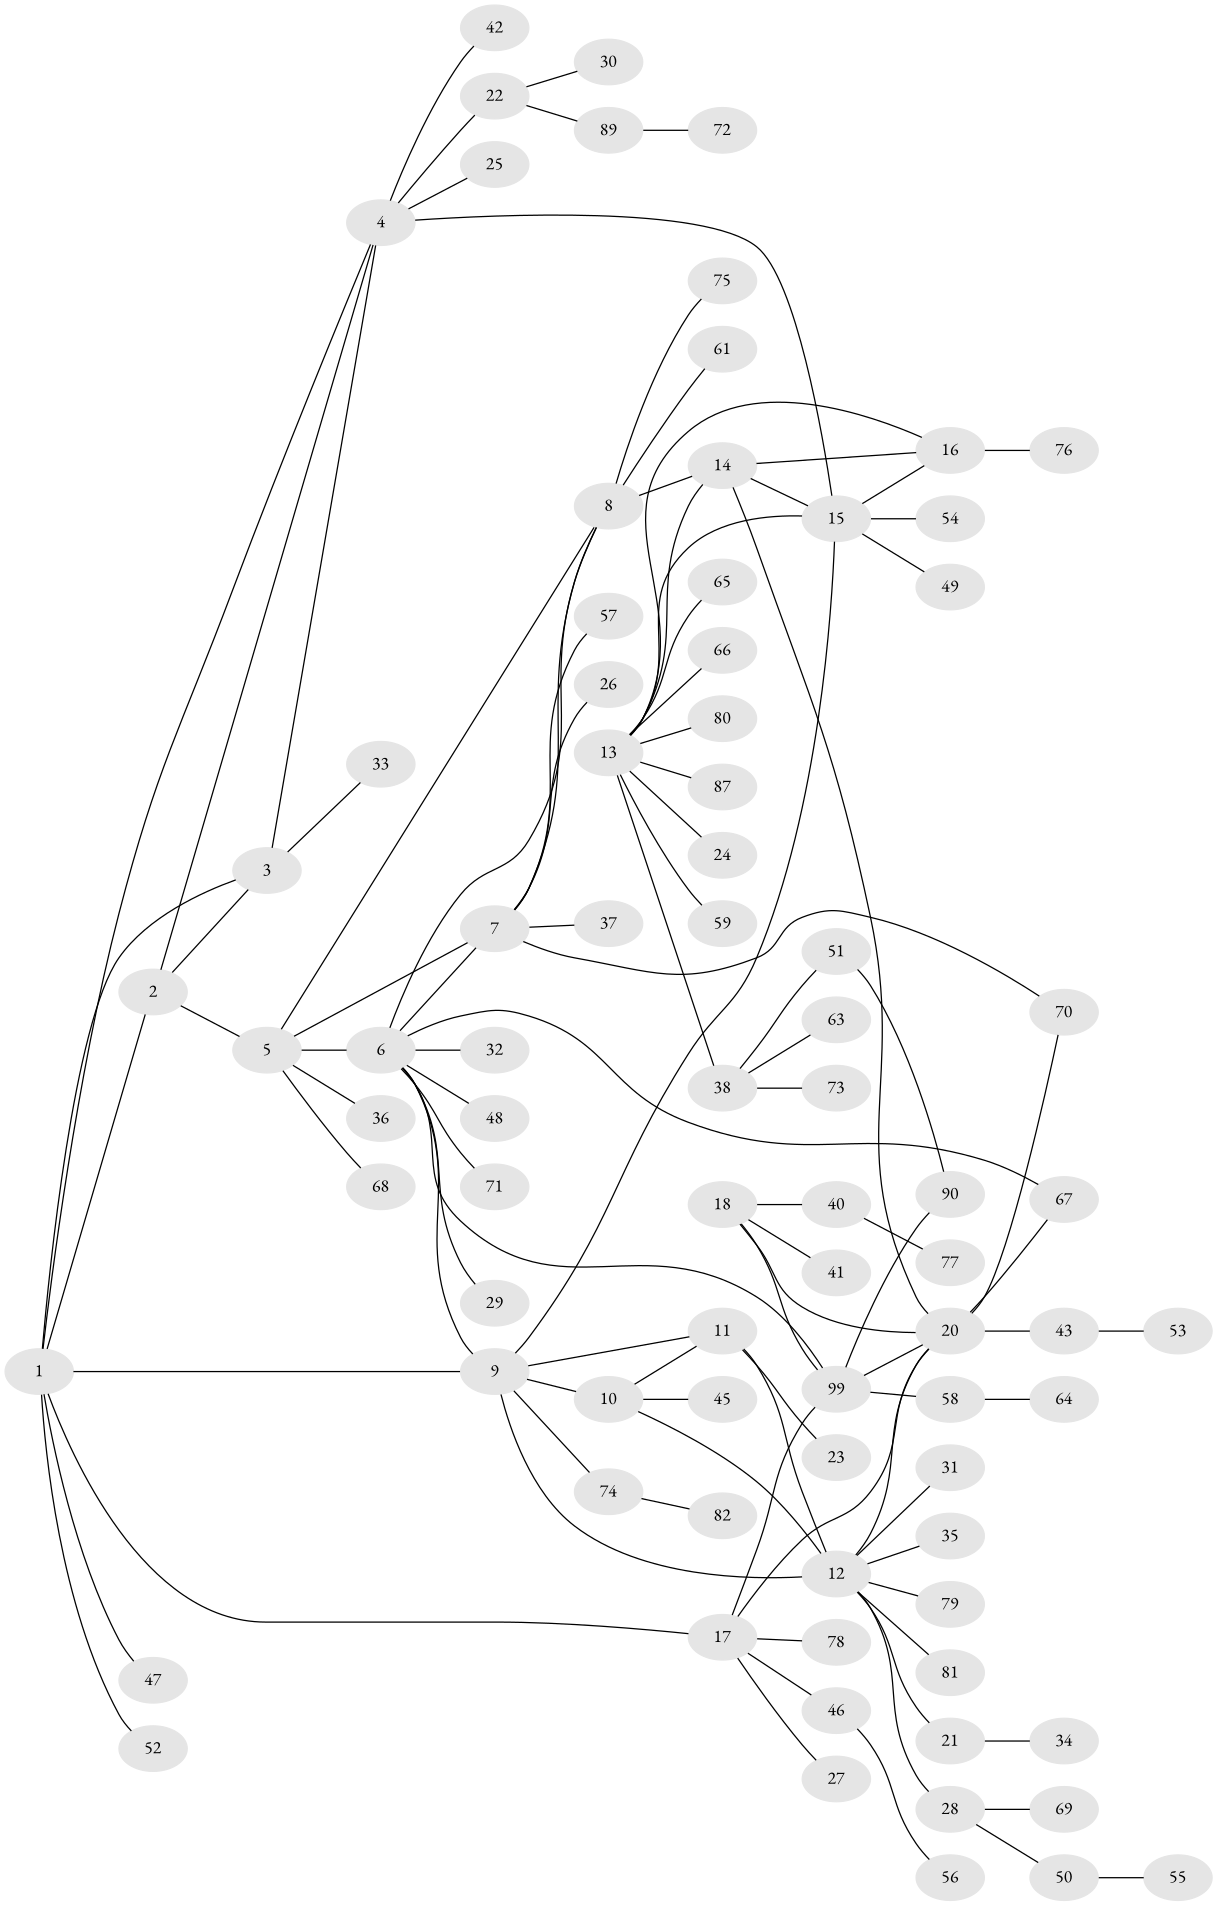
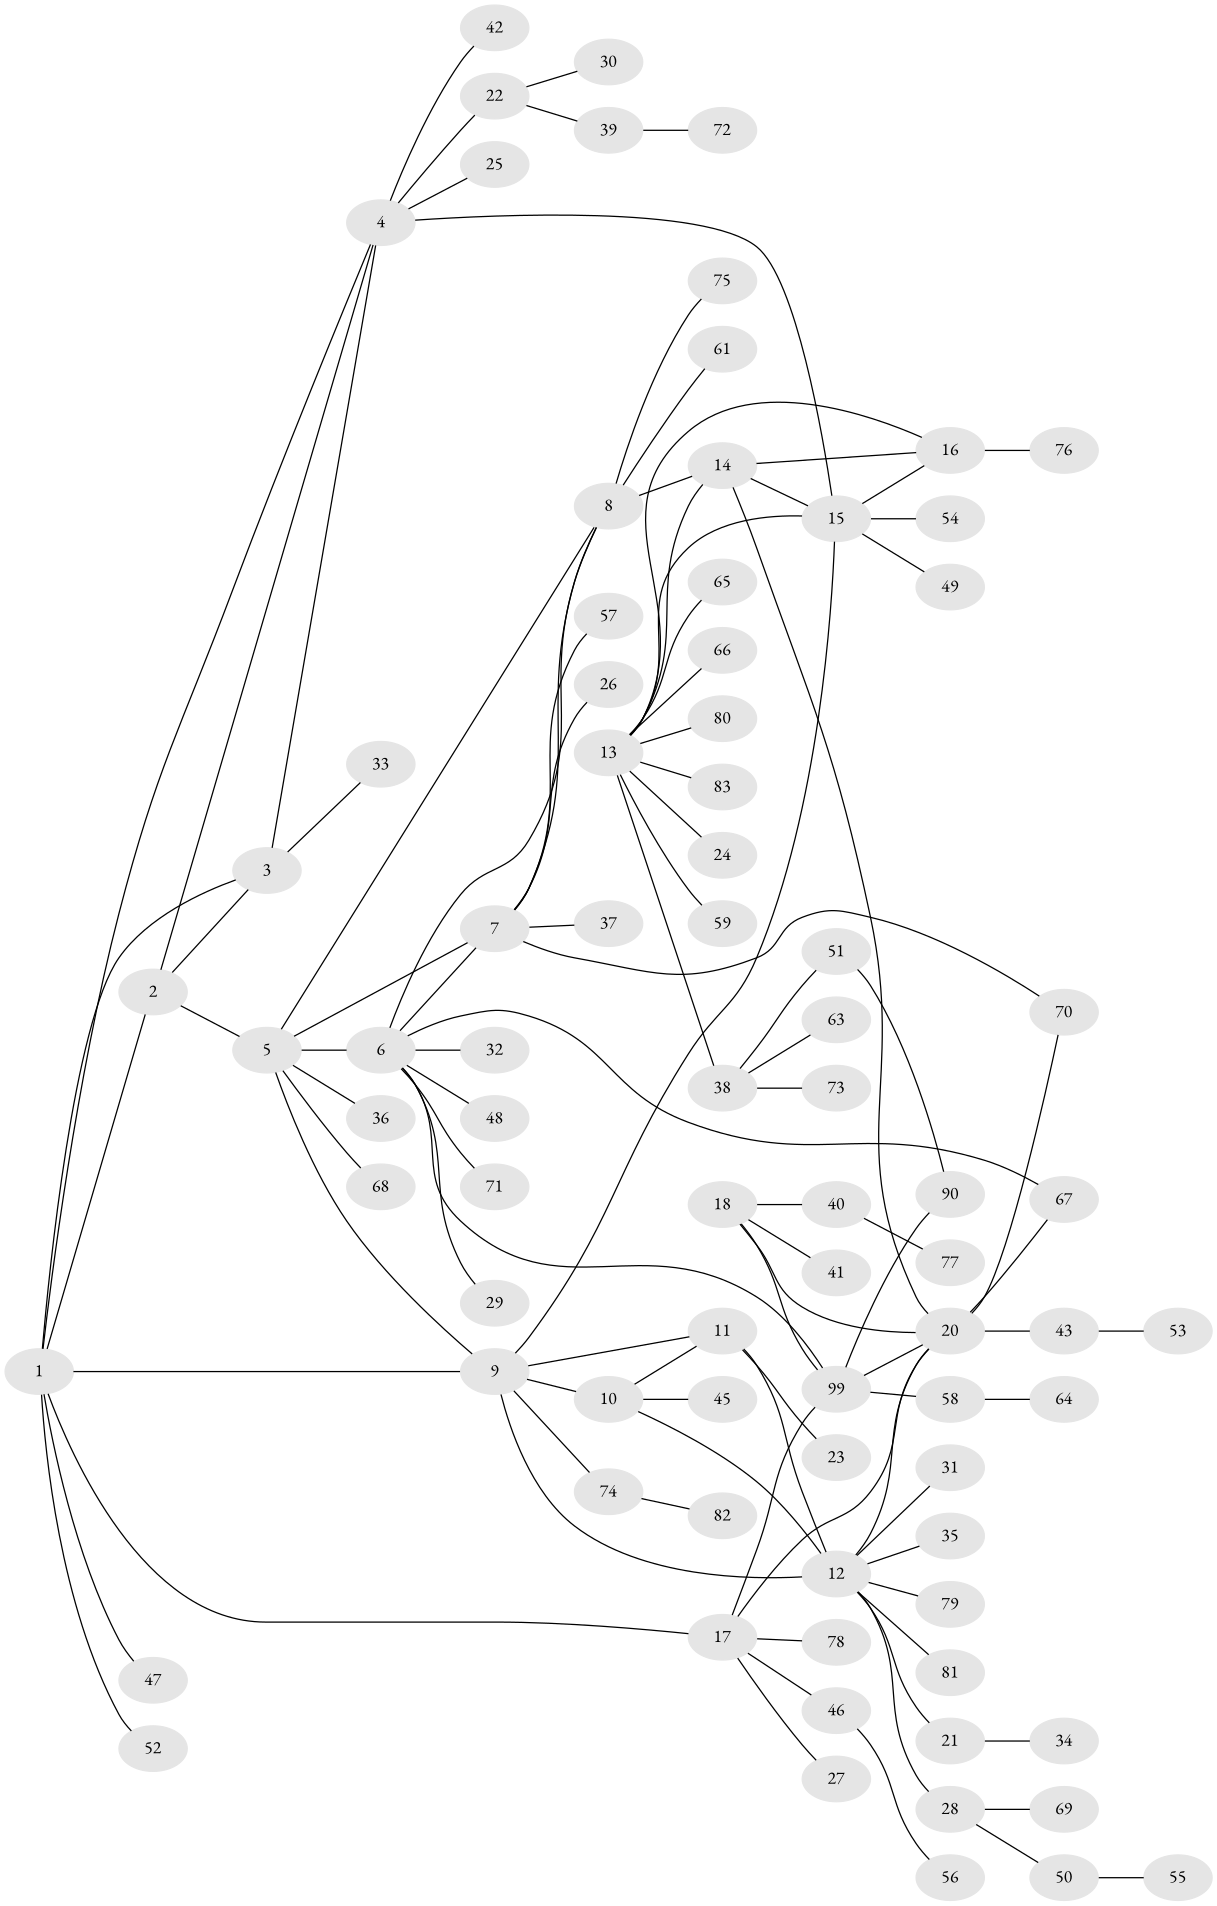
node "89": label "89" -> "39"
node "87": label "87" -> "83"
edge "6" -- "9": now "5" -- "9"
